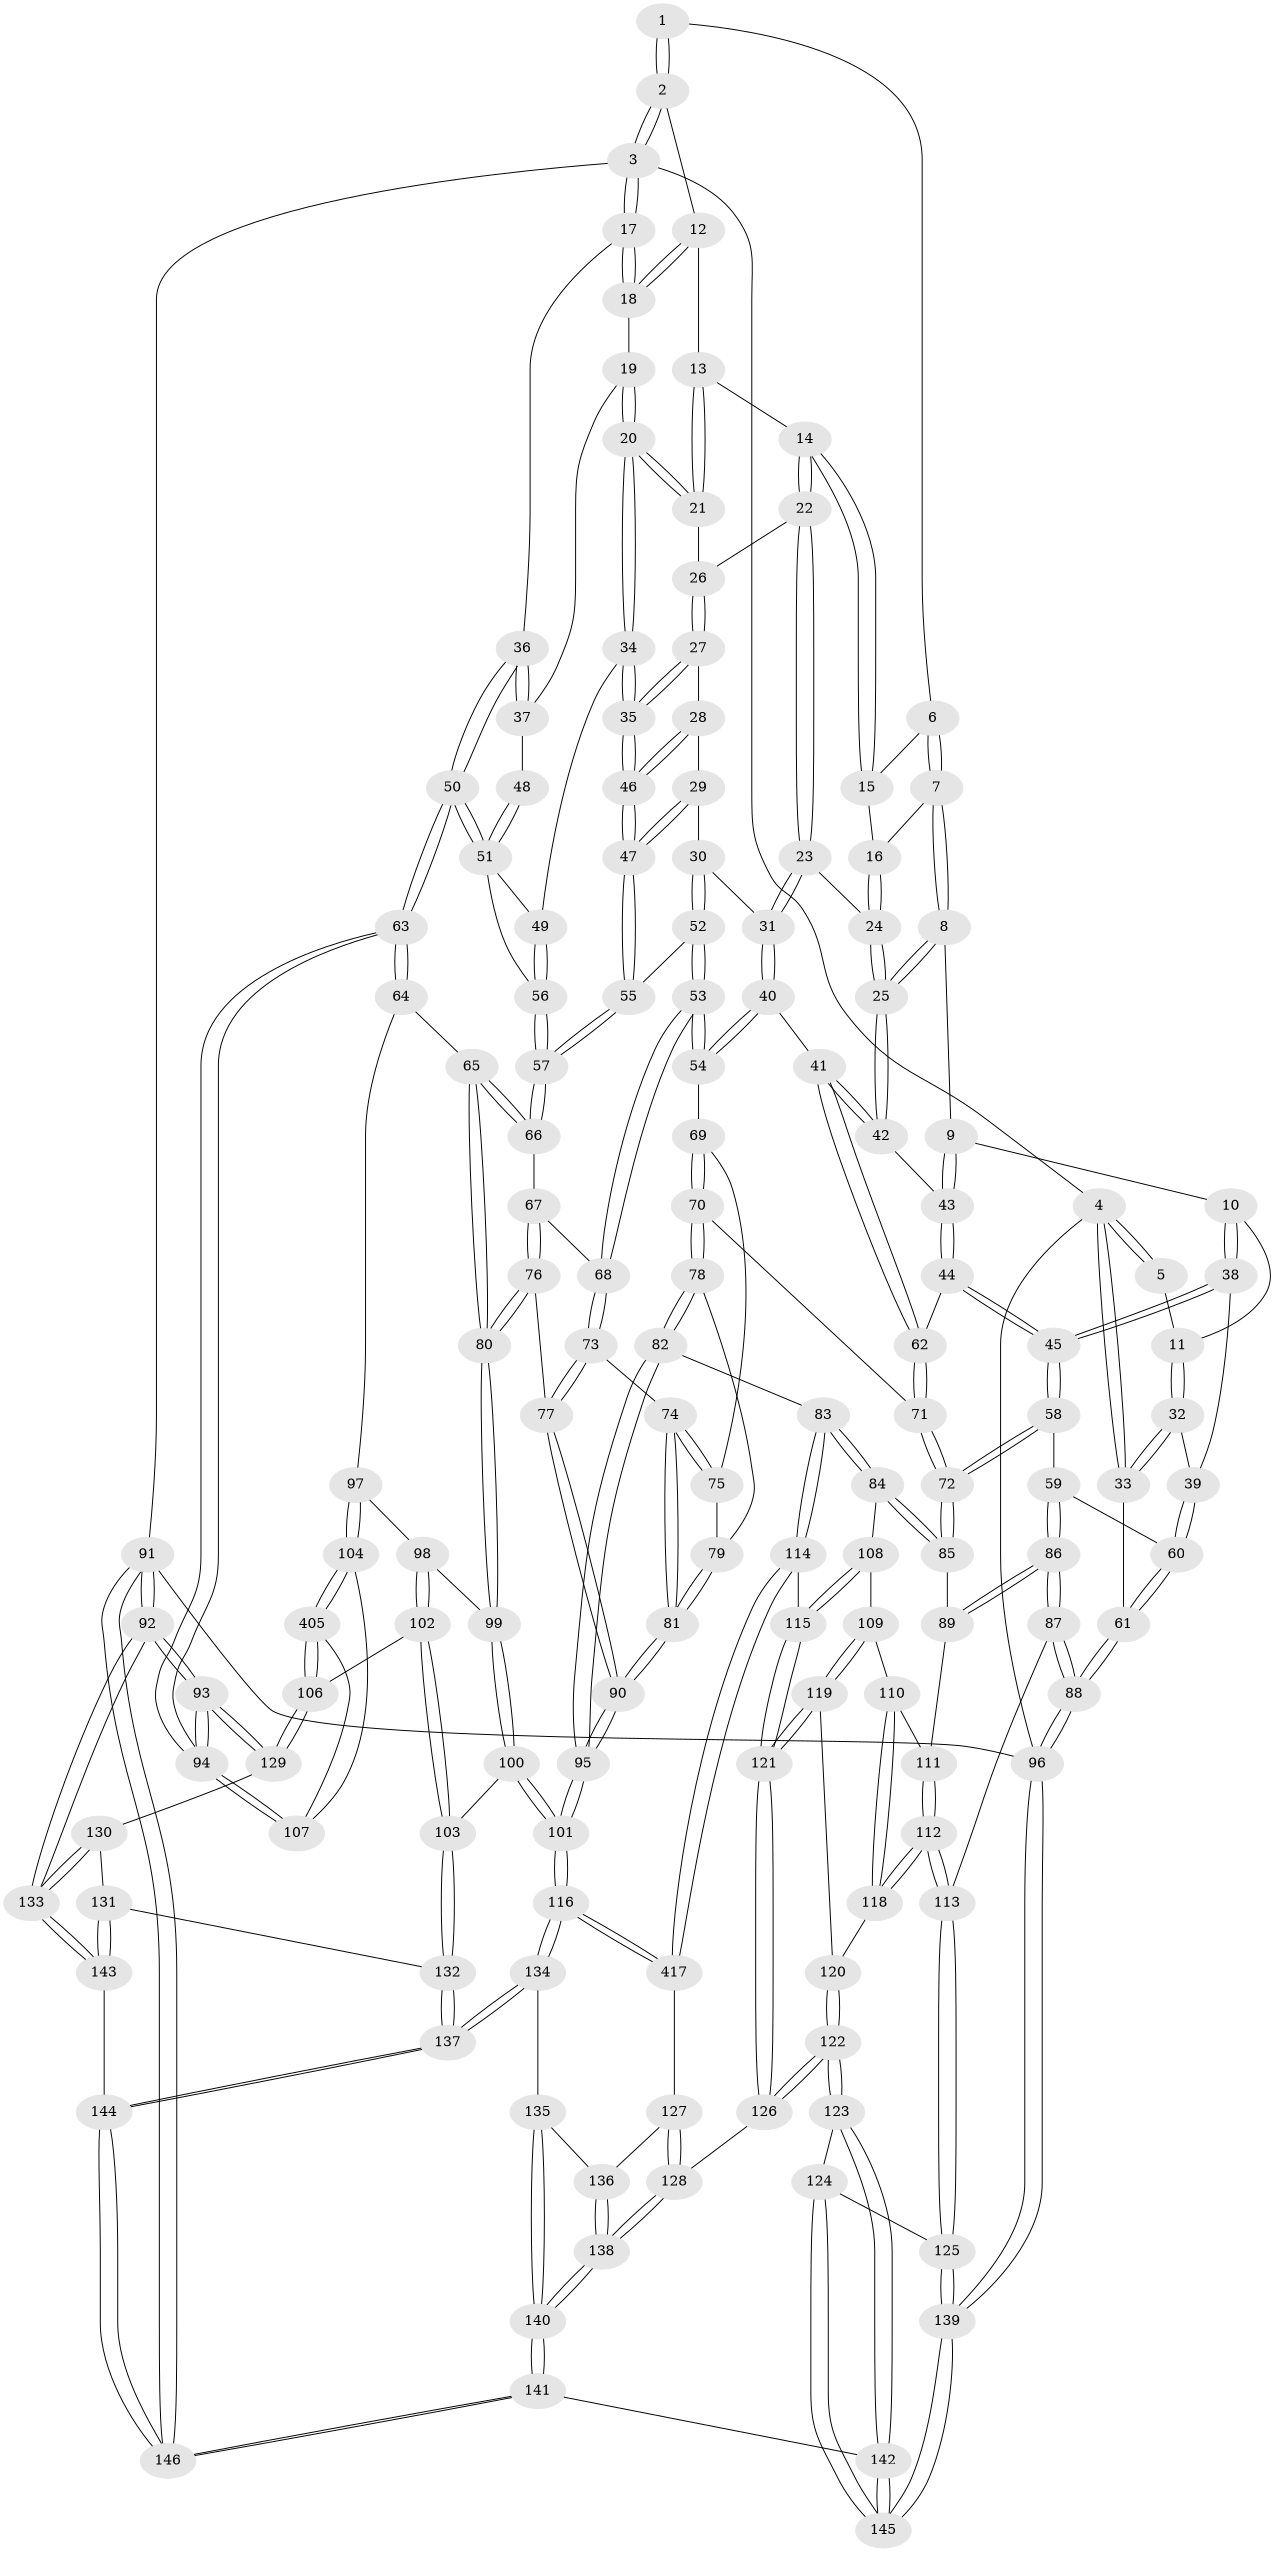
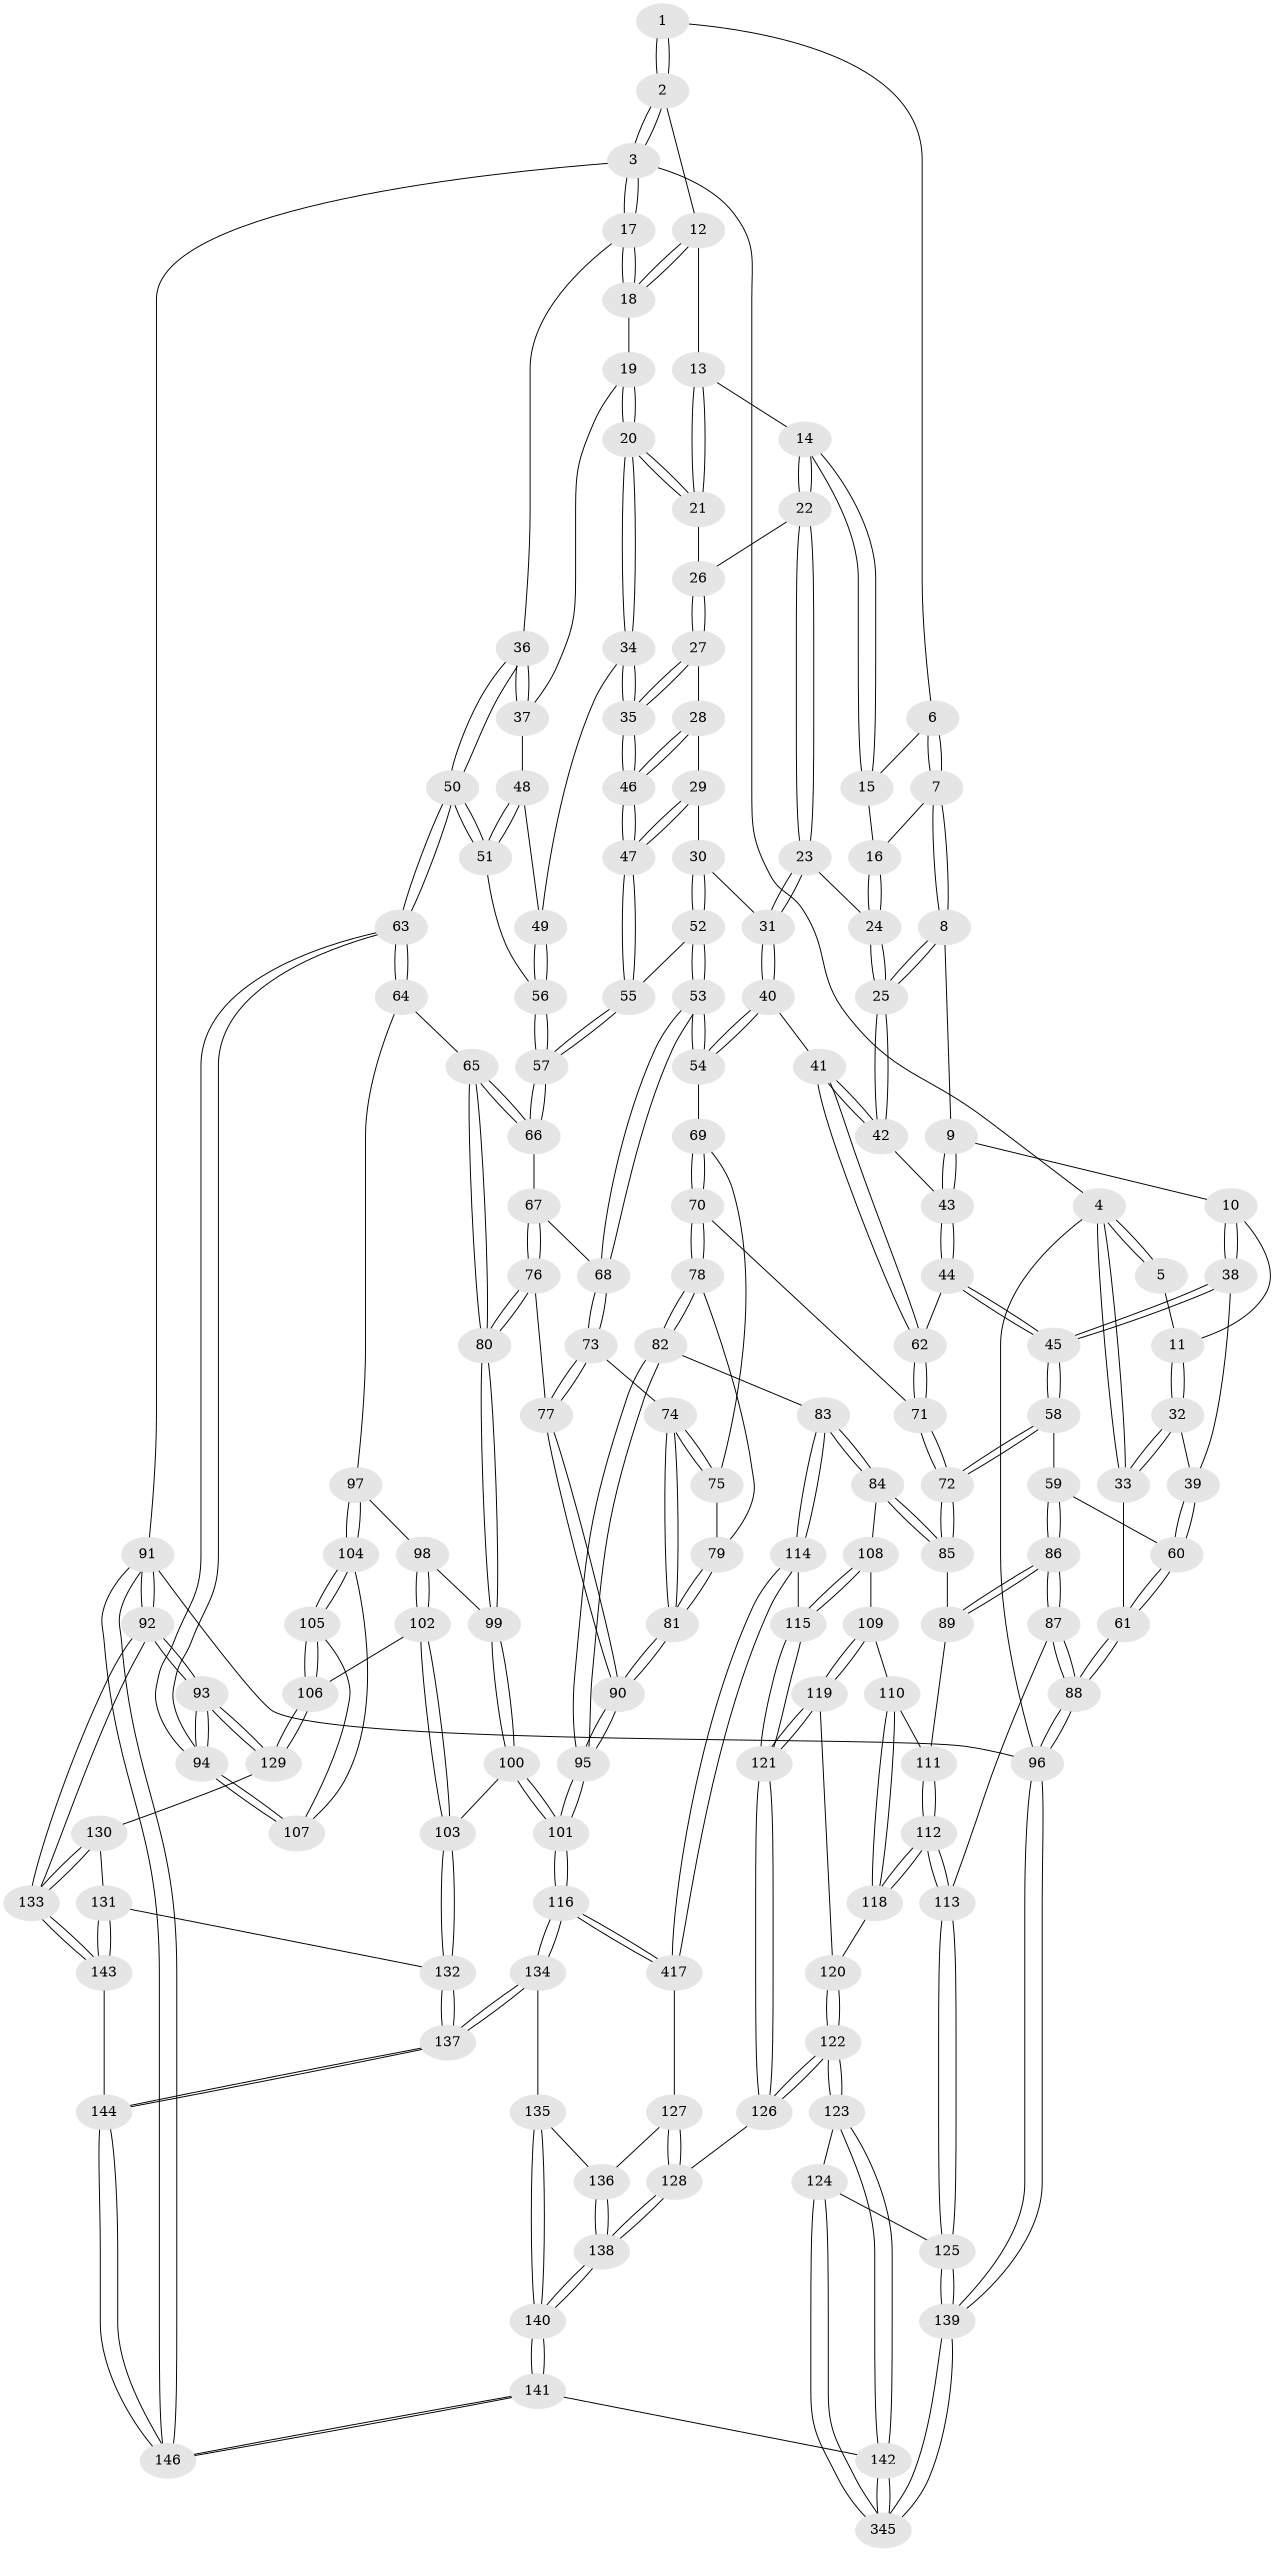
edge "51" -- "49": now "48" -- "49"
node "405": label "405" -> "105"
node "145": label "145" -> "345"
